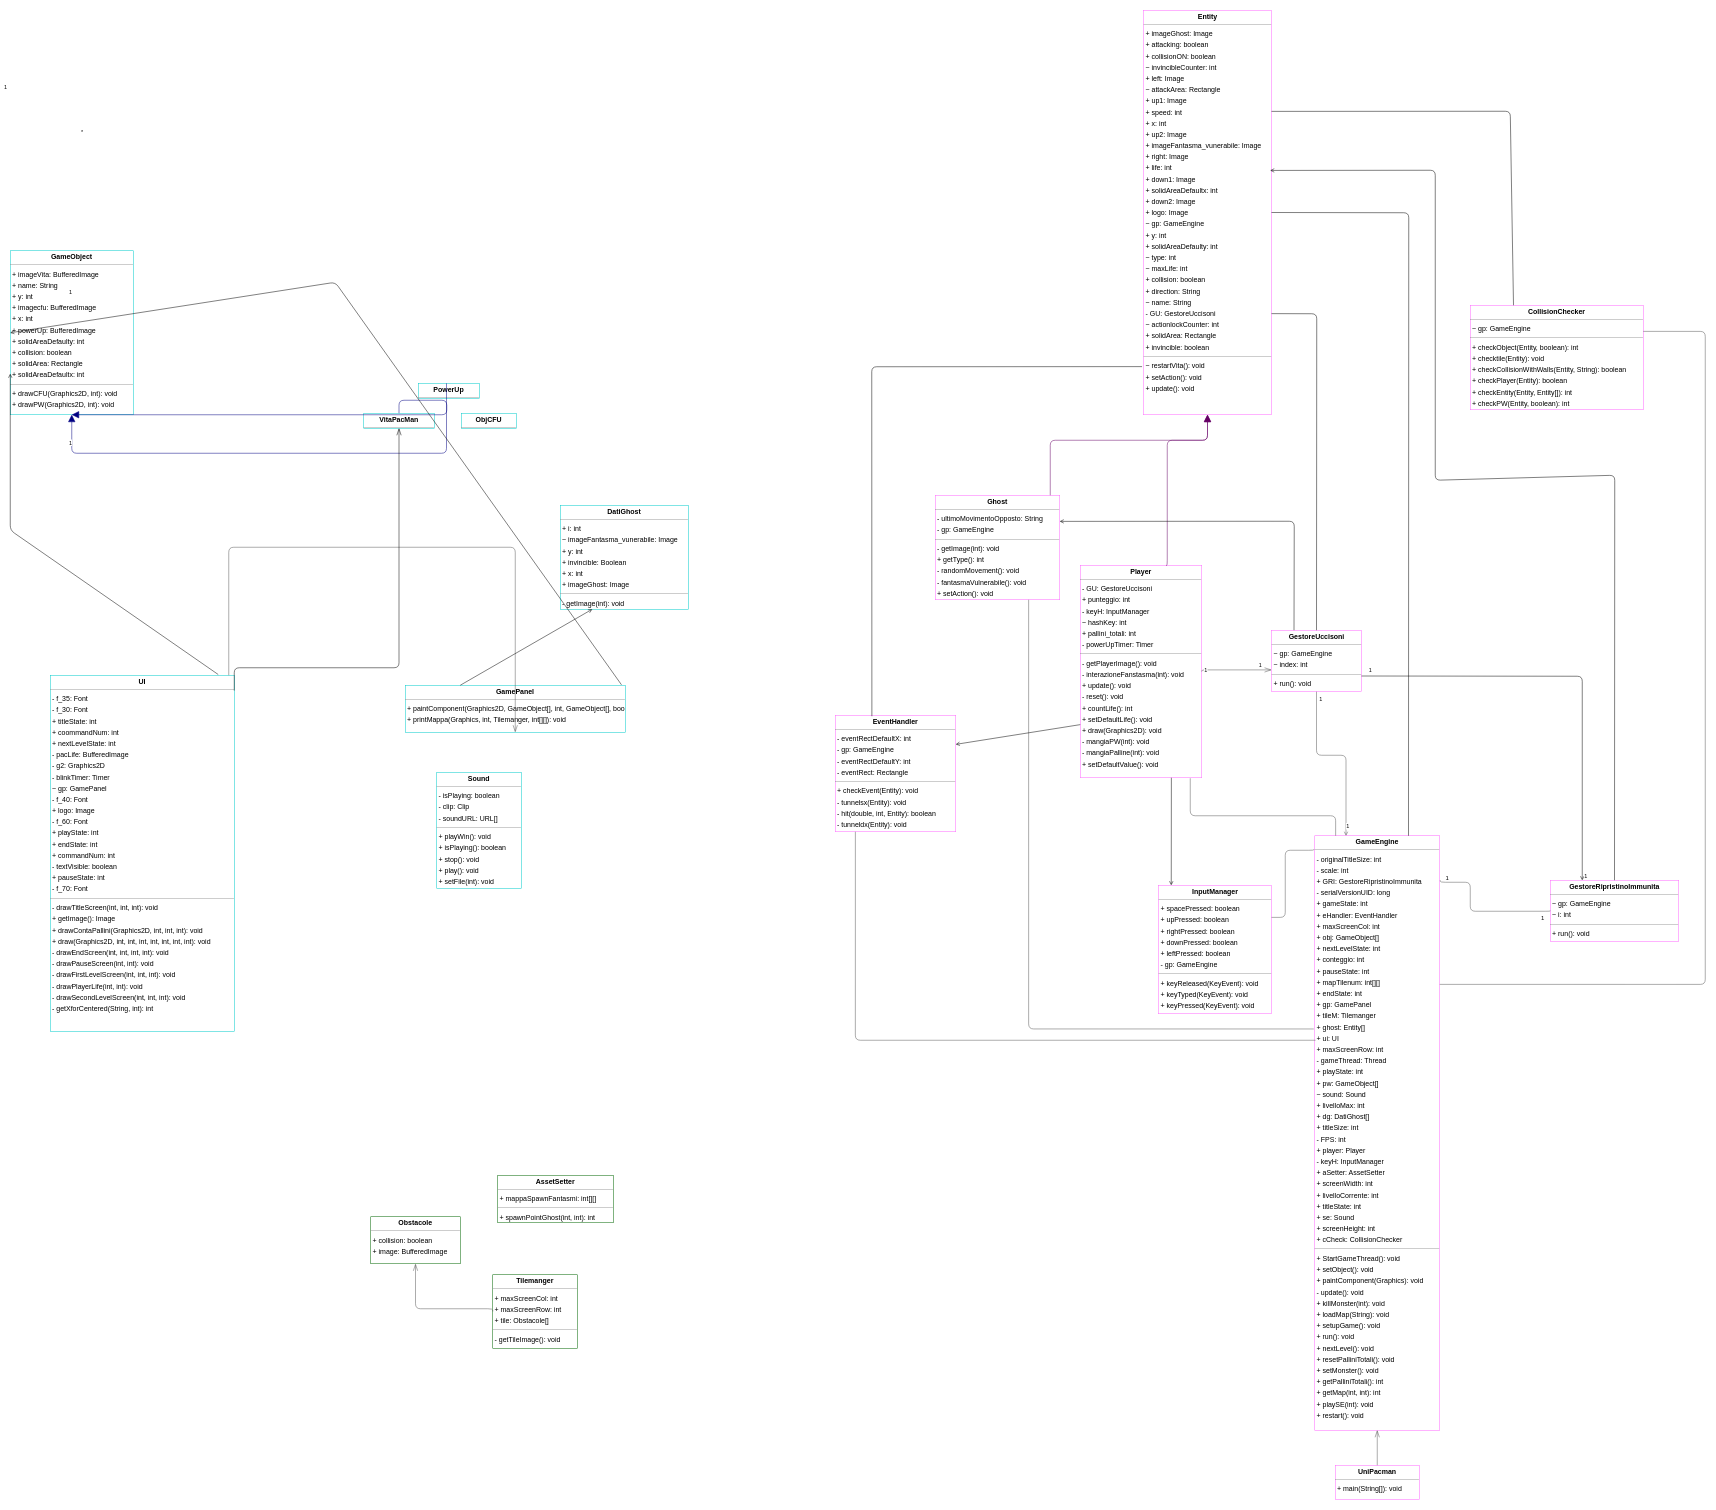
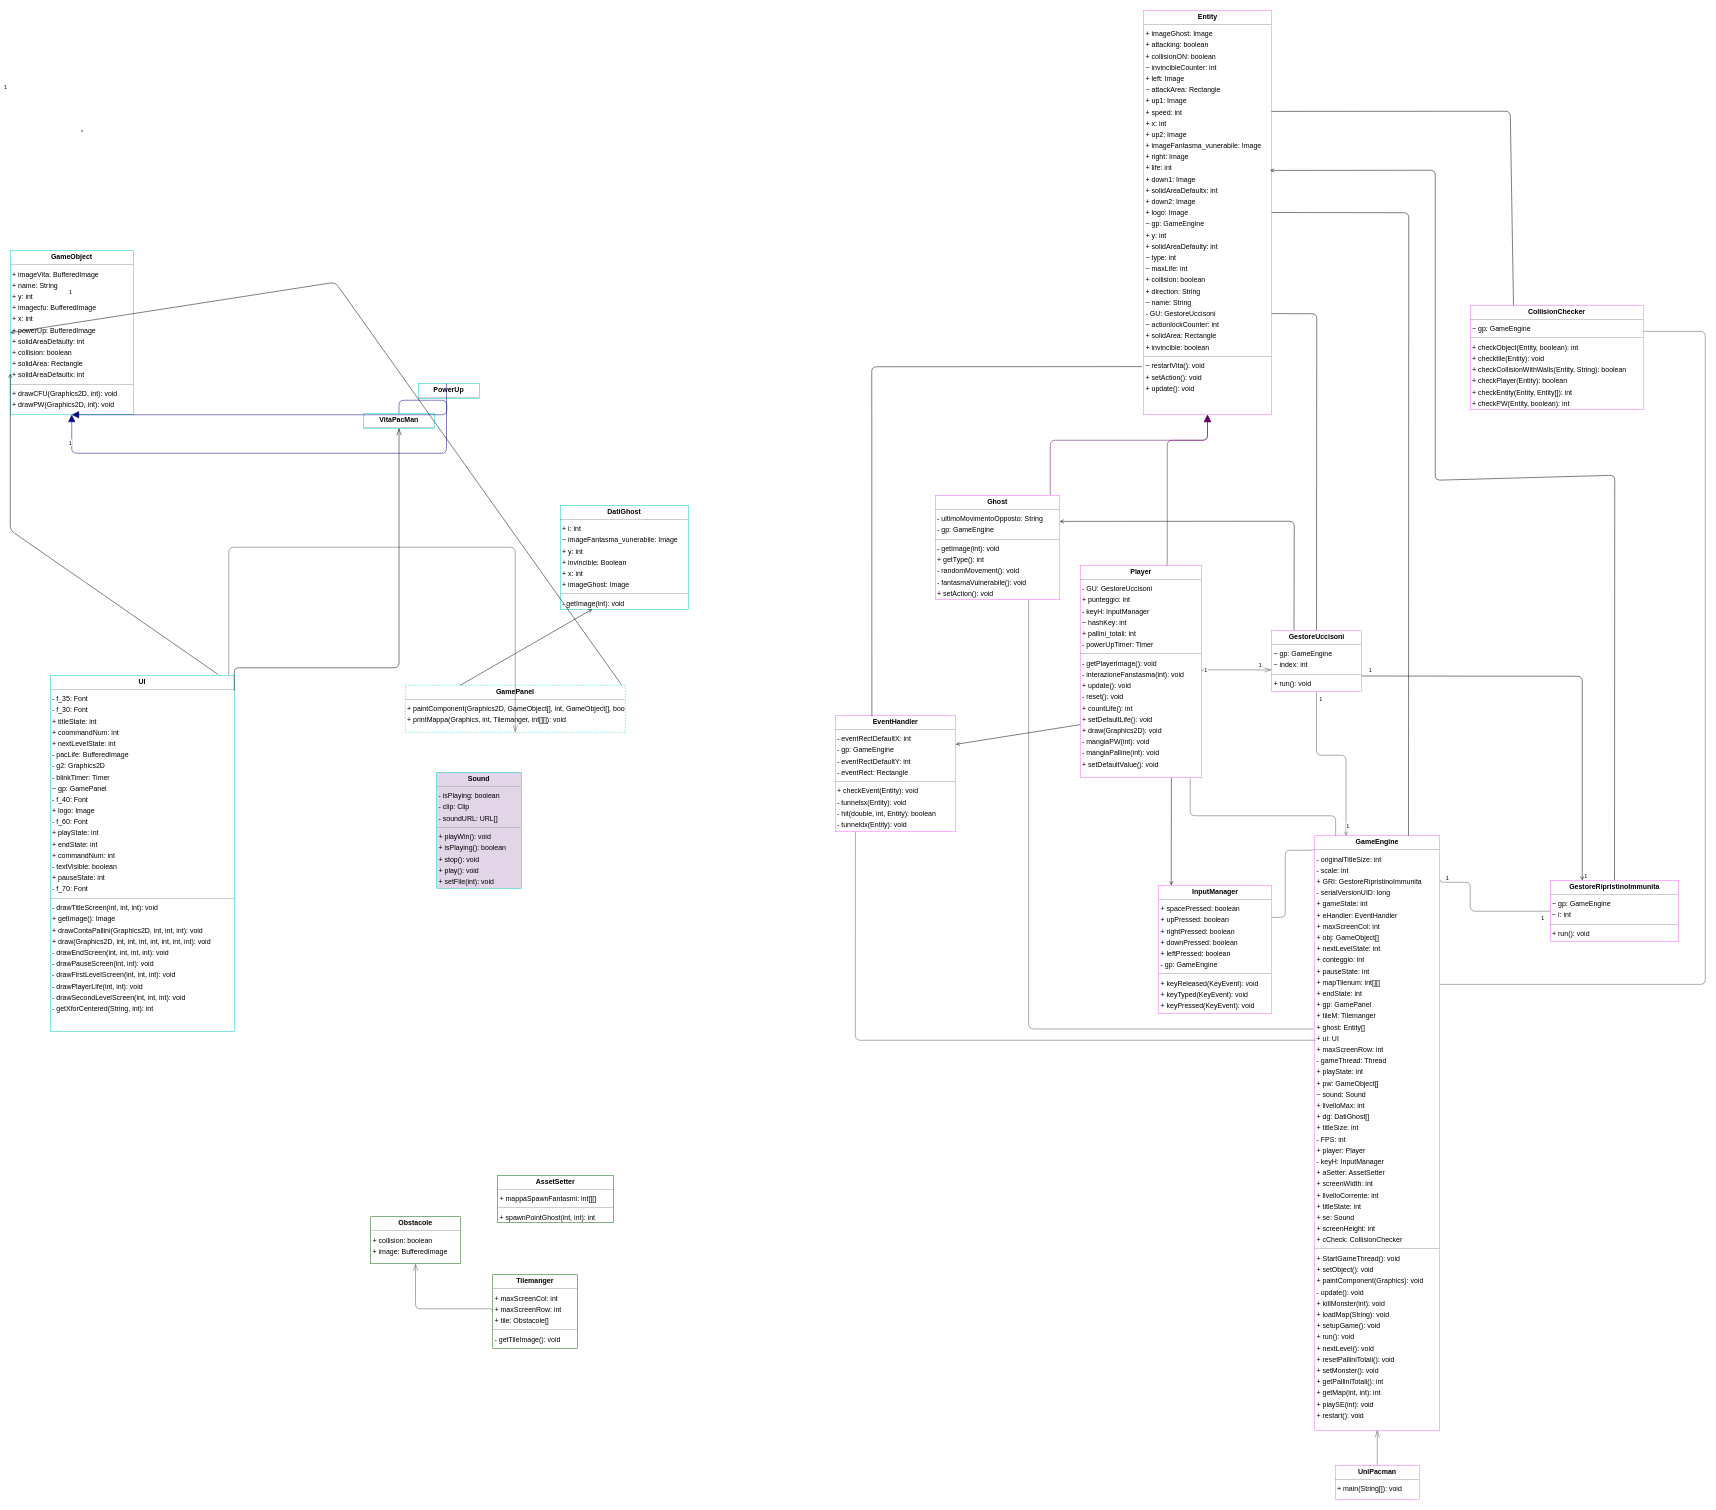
node "ObjCFU": removed
node "GamePanel + paintComponent(Graphics2D, GameObject[], int, GameObject[], boolean, Tilemanger, int[][], DatiGhost[]): void + printMappa(Graphics, int, Tilemanger, int[][]): void": style solid -> dashed
node "Sound - isPlaying: boolean - clip: Clip - soundURL: URL[] + playWin(): void + isPlaying(): boolean + stop(): void + play(): void + setFile(int): void": fillcolor #ffffff -> #e1d5e7
